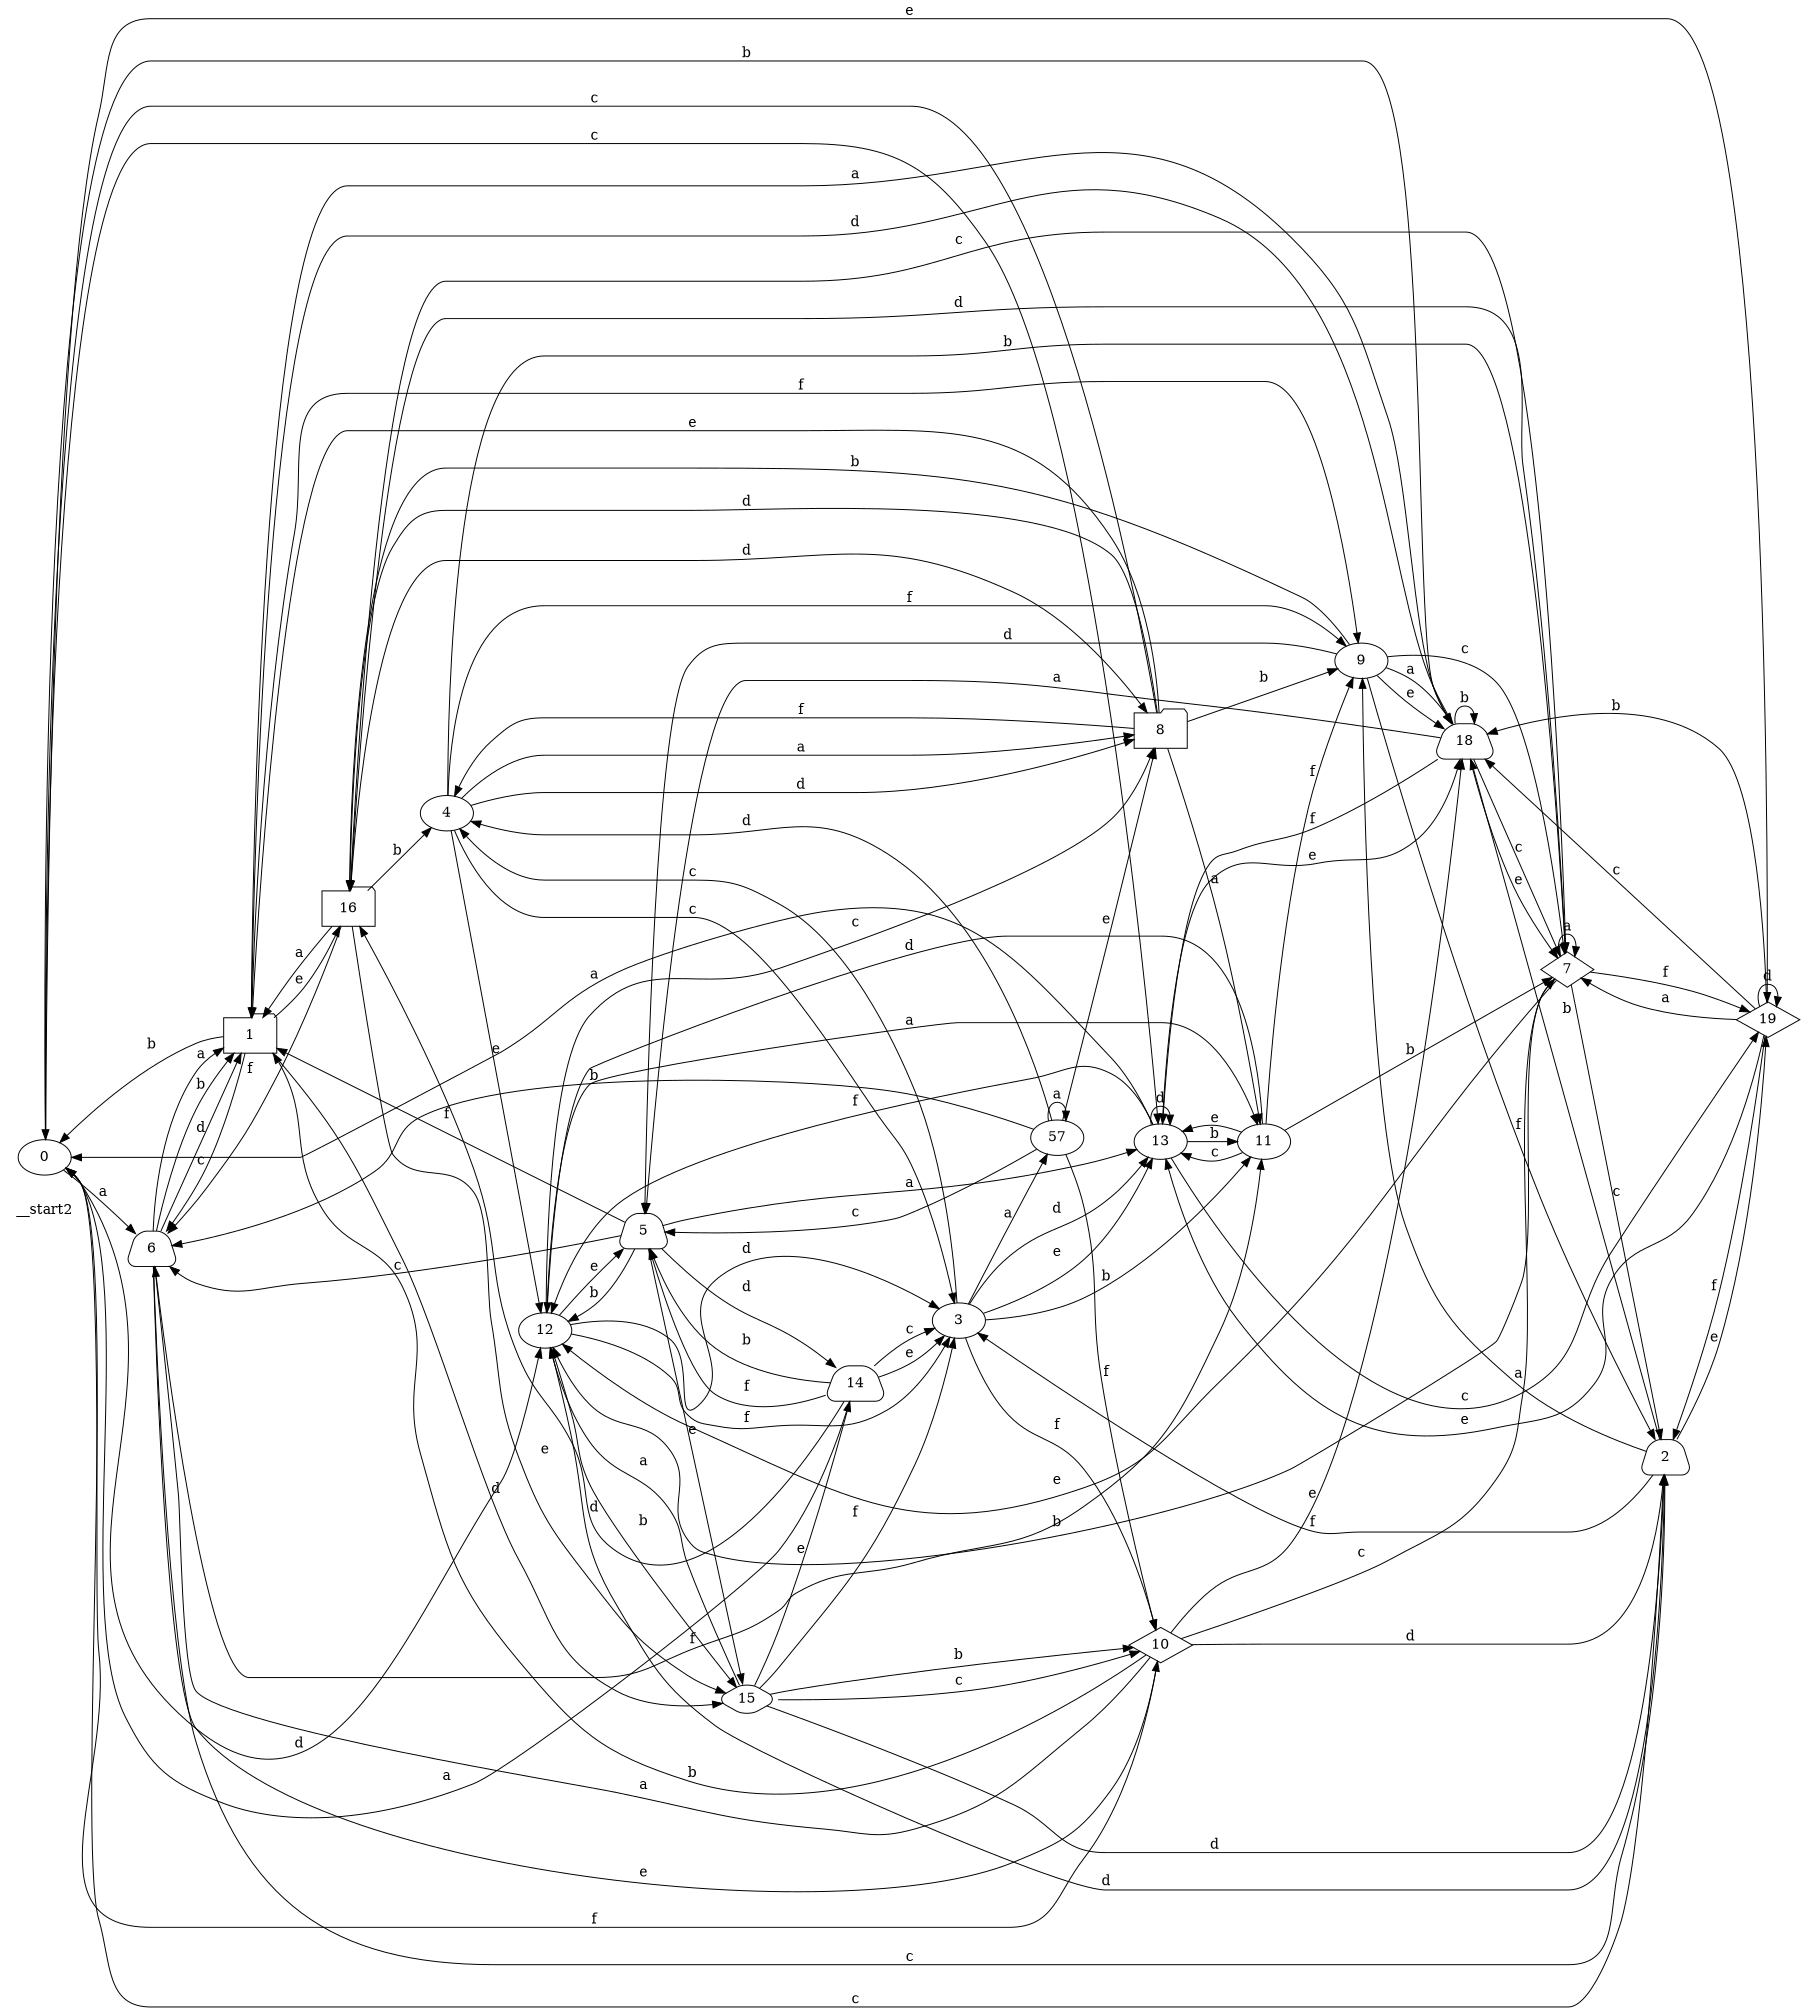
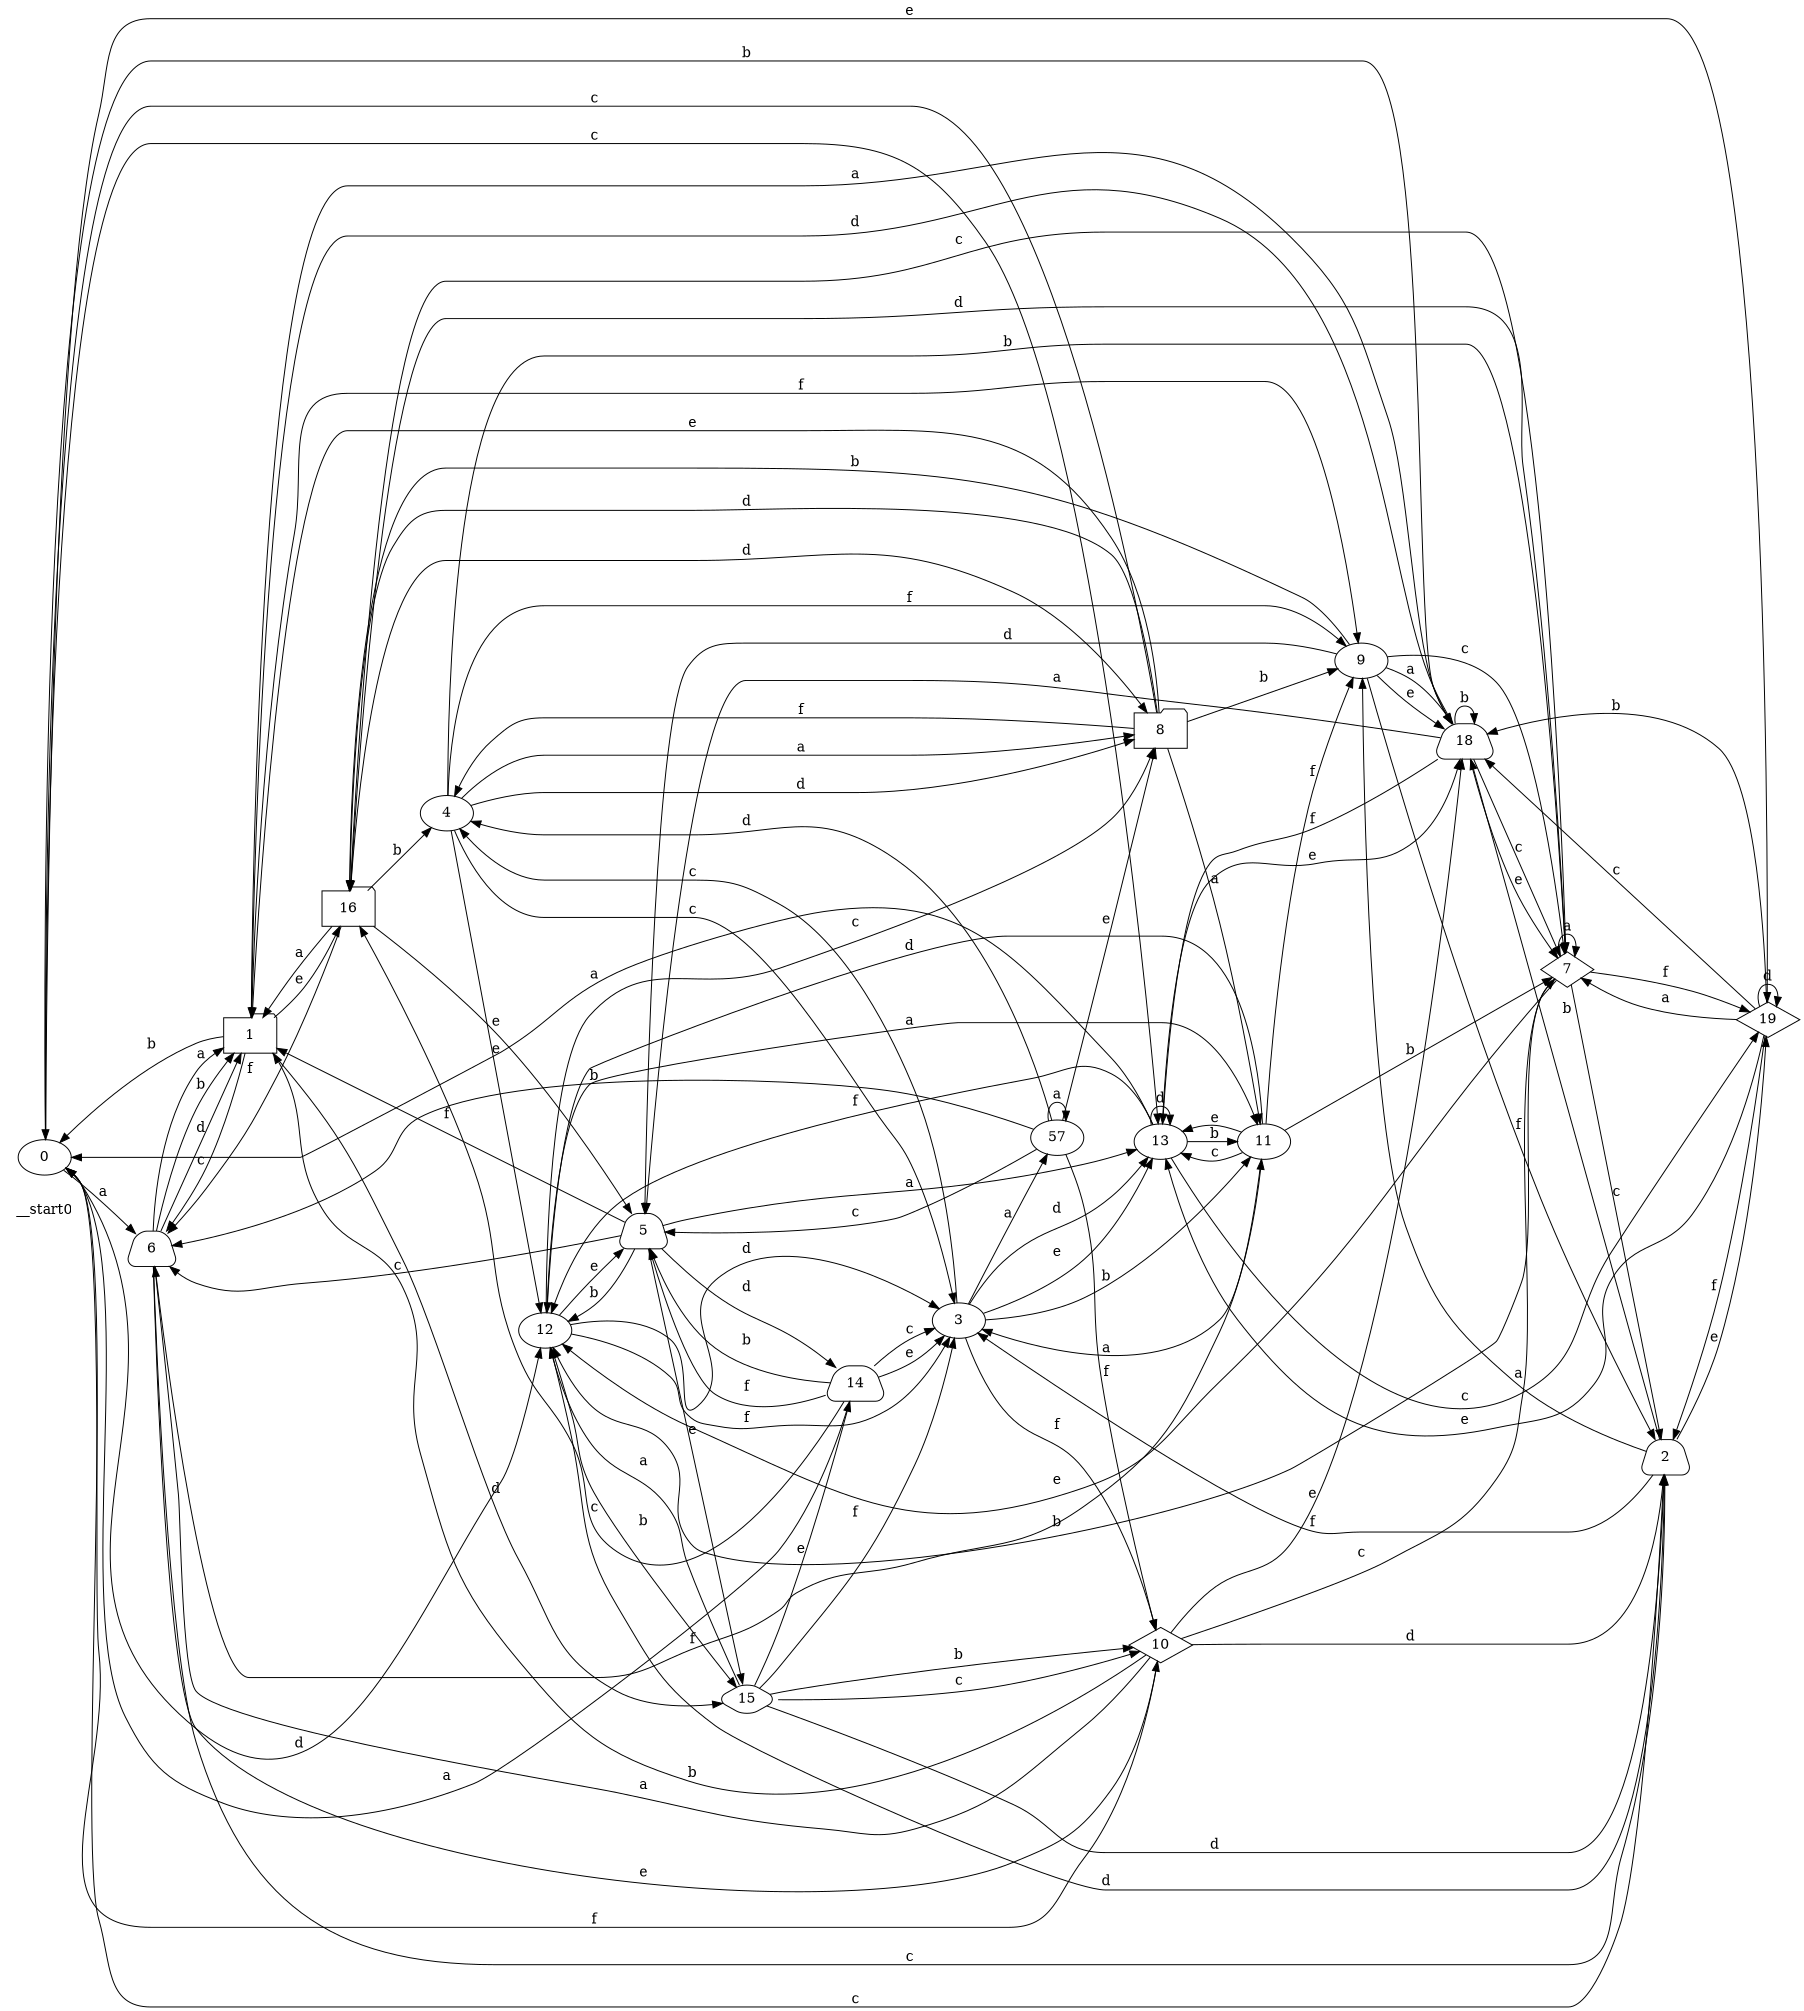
node "__start2": label "__start2" -> "__start0"
edge "16" -> "15": now "16" -> "5"
edge "11" -> "3": added, label "a"
edge "14" -> "16": label "d" -> "c"
